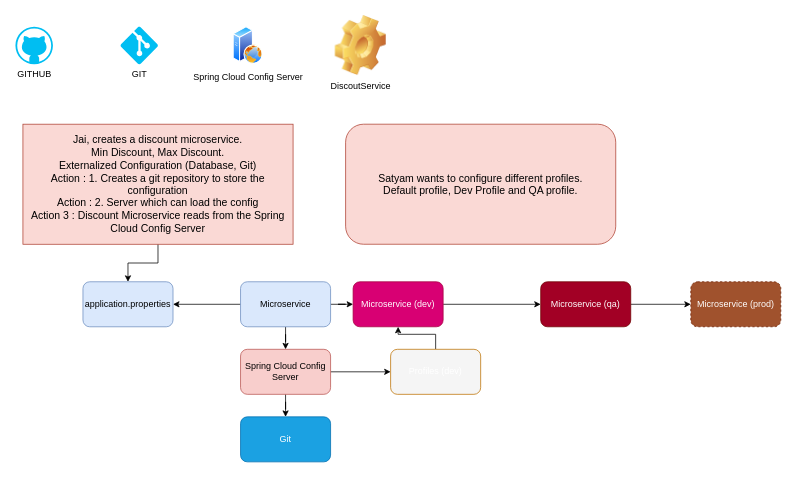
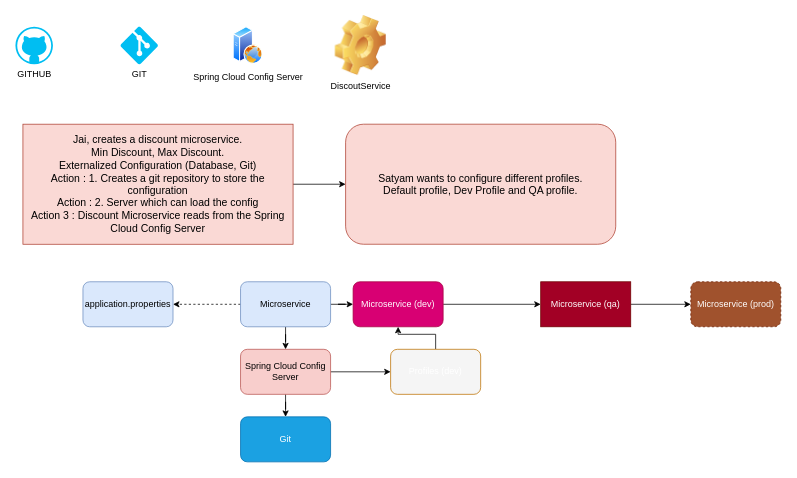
edge "Jai, creates a discount microservice. Min Discount, Max Discount. Externalized Configuration (Database, Git) Action : 1. Creates a git repository to store the configuration Action : 2. Server which can load the config Action 3 : Discount Microservice reads from the Spring Cloud Config Server" -> "application.properties": now "Jai, creates a discount microservice. Min Discount, Max Discount. Externalized Configuration (Database, Git) Action : 1. Creates a git repository to store the configuration Action : 2. Server which can load the config Action 3 : Discount Microservice reads from the Spring Cloud Config Server" -> "Satyam wants to configure different profiles. Default profile, Dev Profile and QA profile."
edge "Microservice" -> "application.properties": style solid -> dashed
node "Microservice (qa)": shape rounded rectangle -> rectangle
